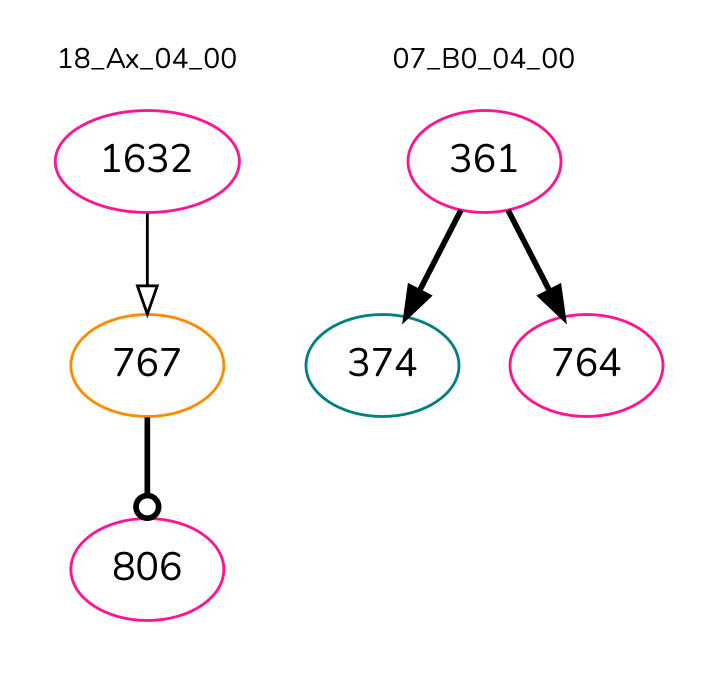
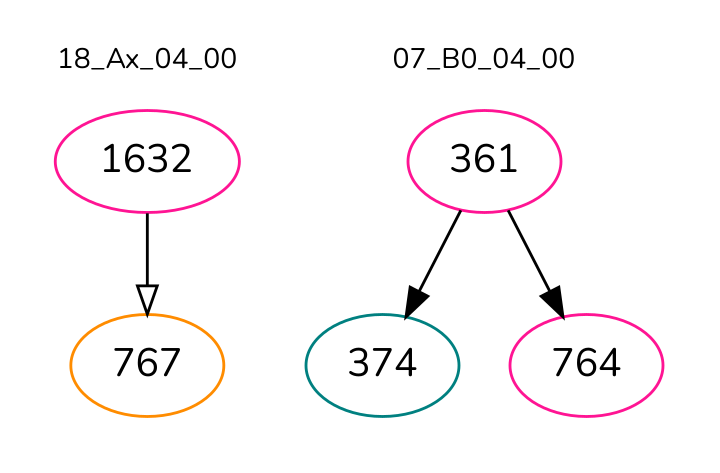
edge "361" -> "374": style bold -> solid
edge "361" -> "764": style bold -> solid
node "806": removed
